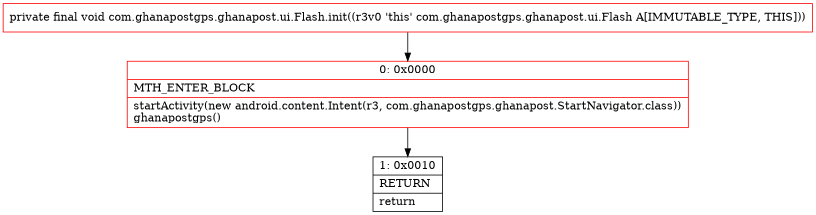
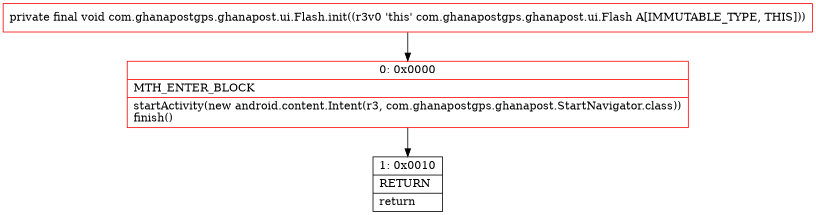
node "0: 0x0000": text "ghanapostgps()" -> "finish()"
